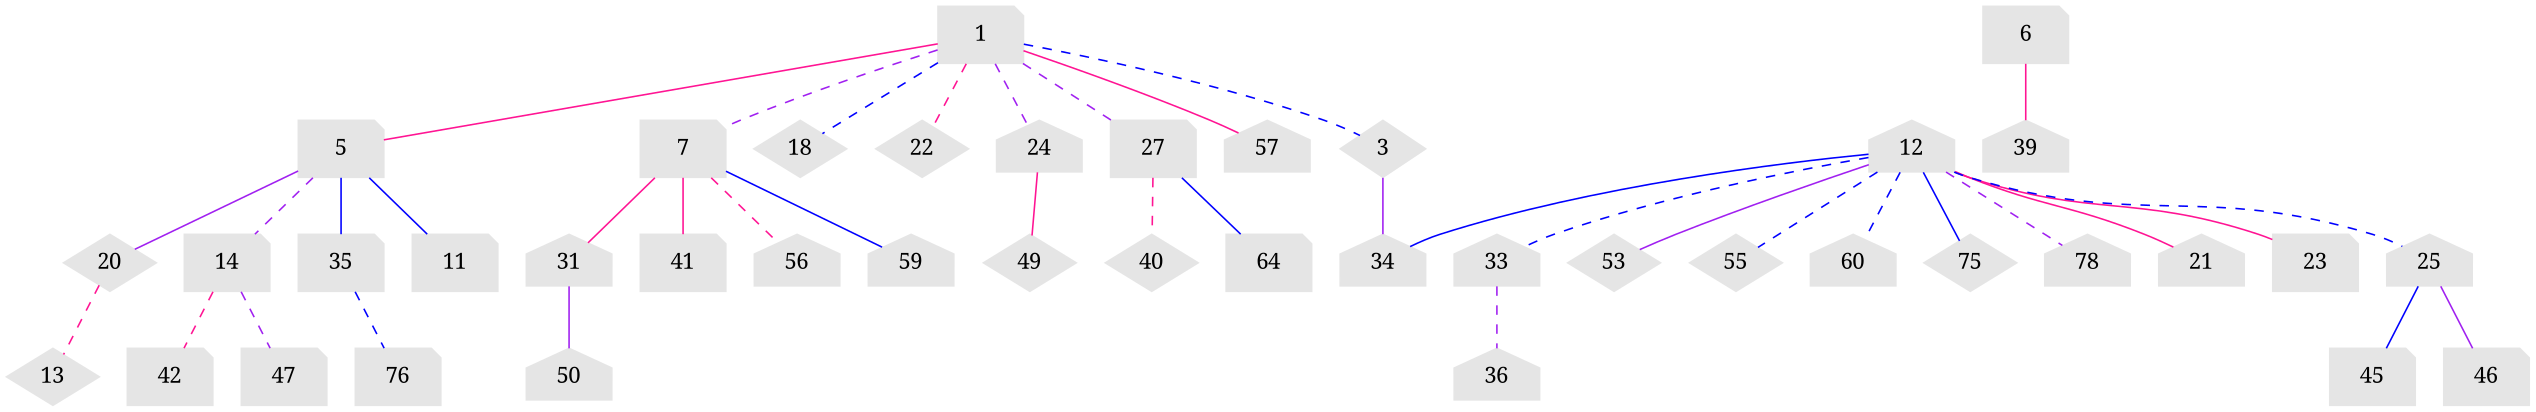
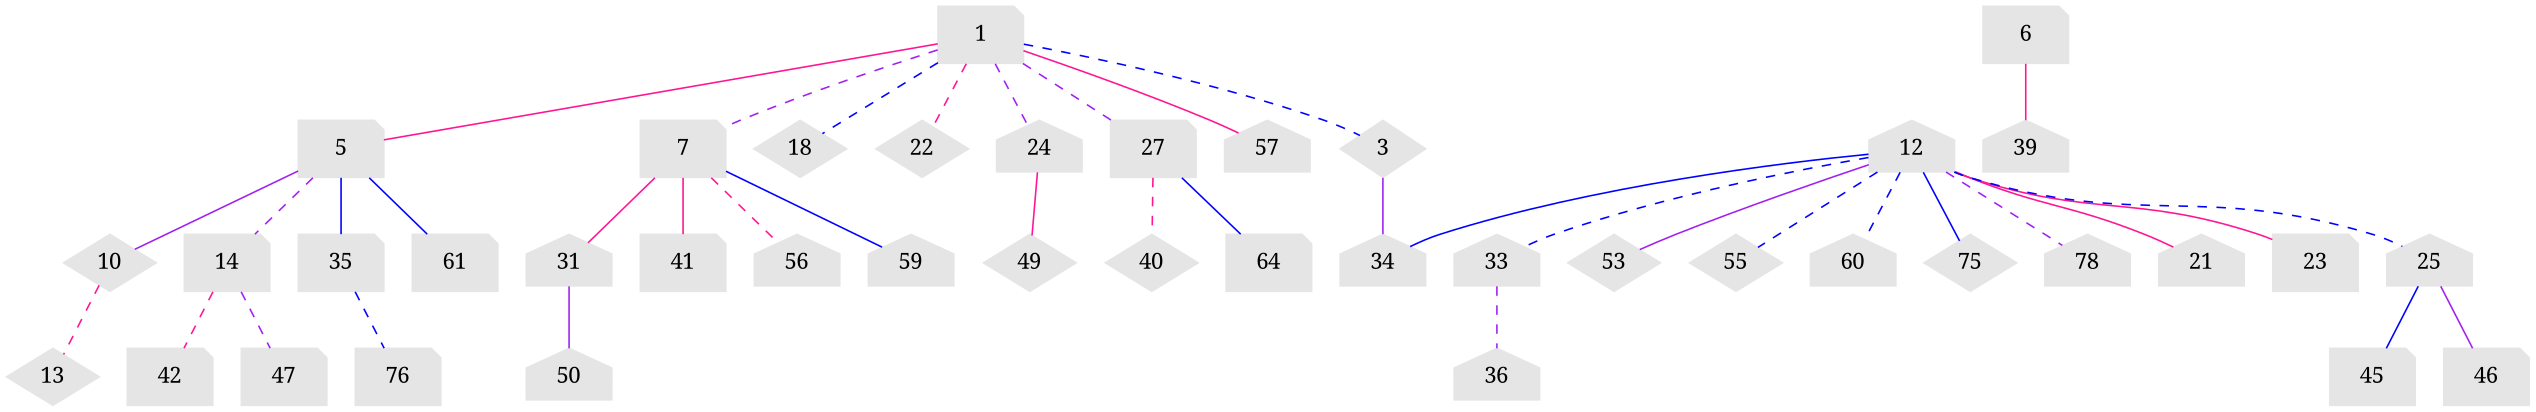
node "20": label "20" -> "10"
node "11": label "11" -> "61"
